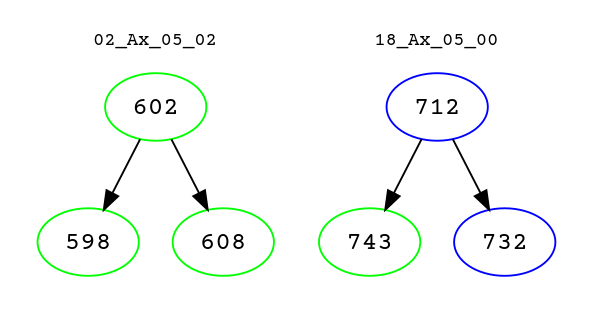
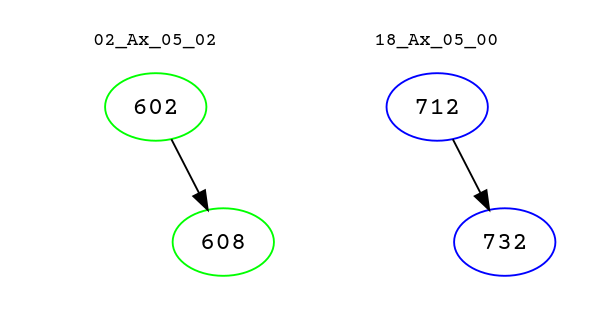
node "598": removed
node "743": removed
